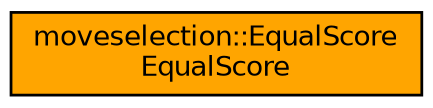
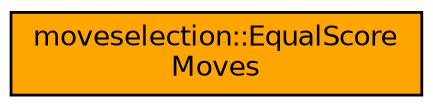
node "moveselection::EqualScore EqualScore": label "moveselection::EqualScore EqualScore" -> "moveselection::EqualScore Moves"
